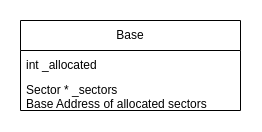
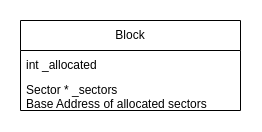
node "Base": label "Base" -> "Block"
